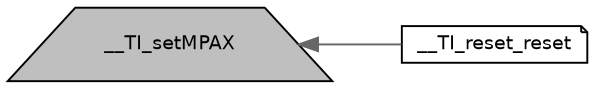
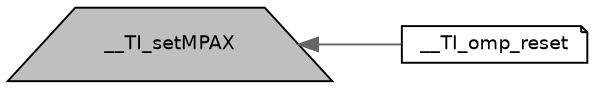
node "__TI_reset_reset": label "__TI_reset_reset" -> "__TI_omp_reset"
